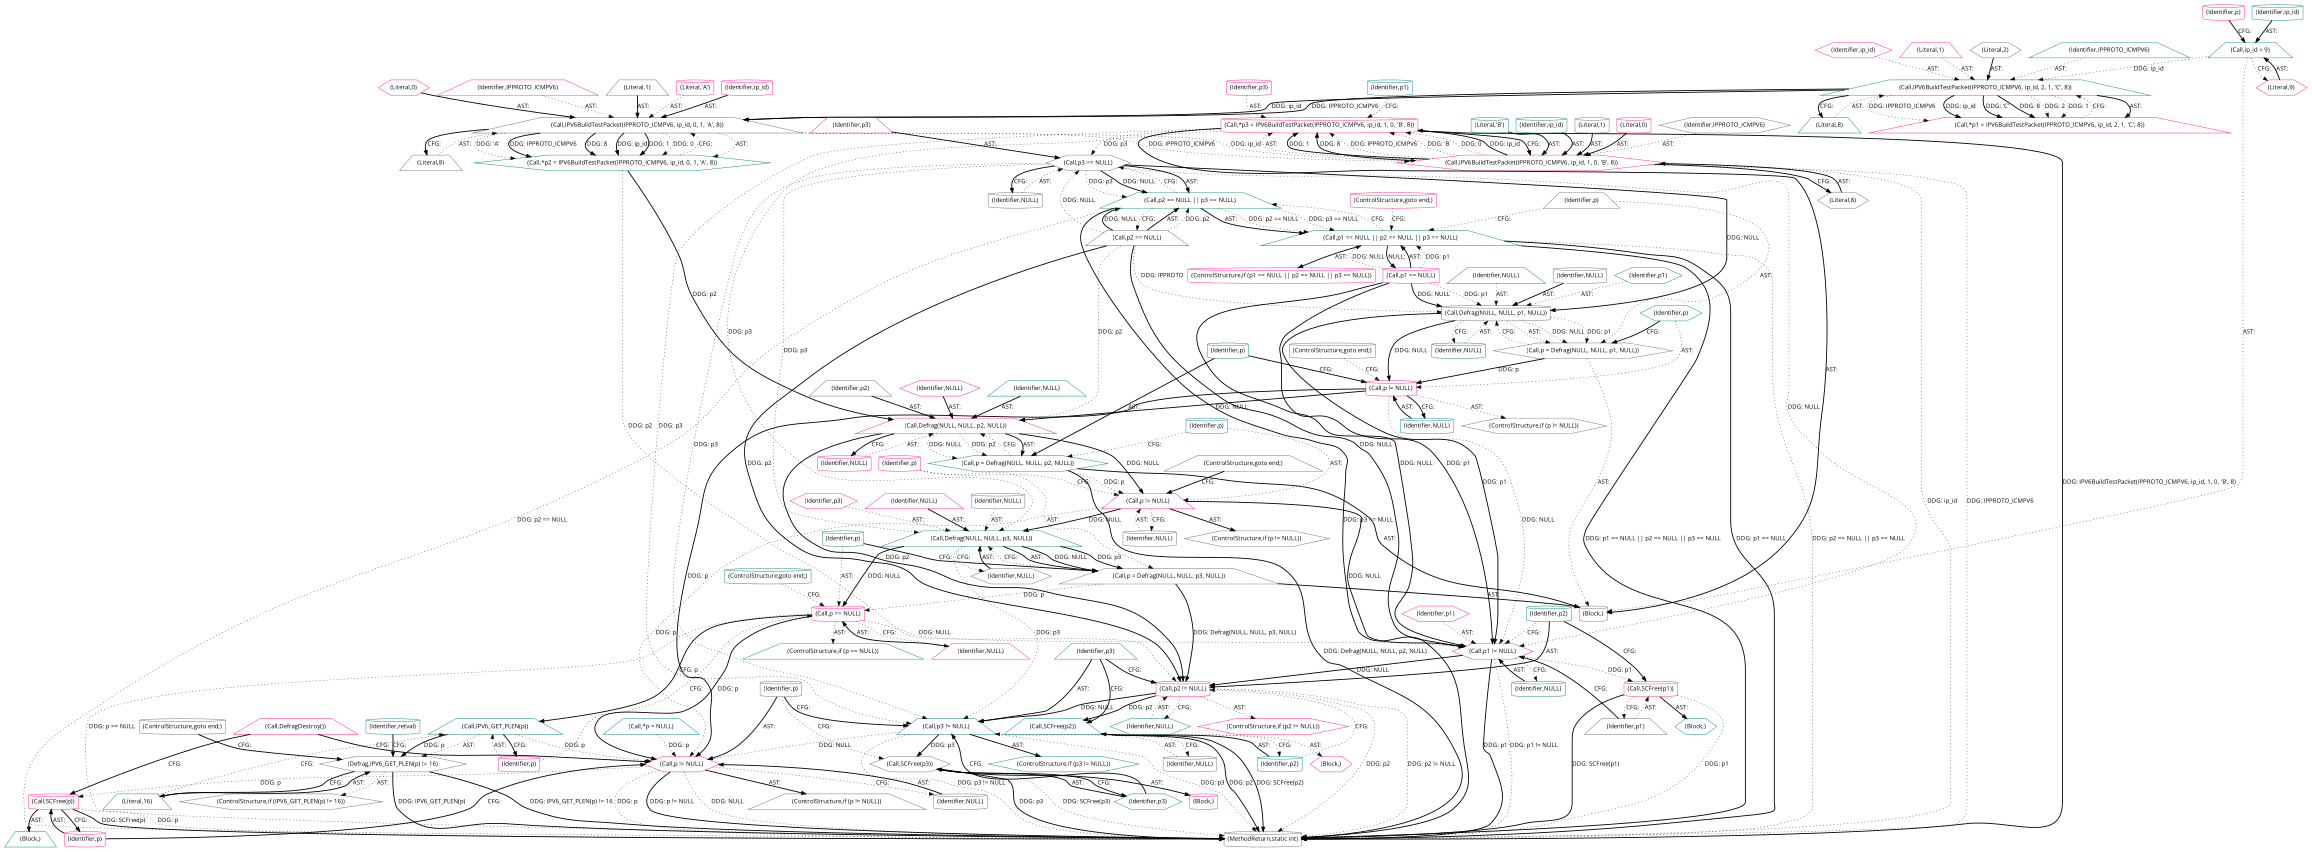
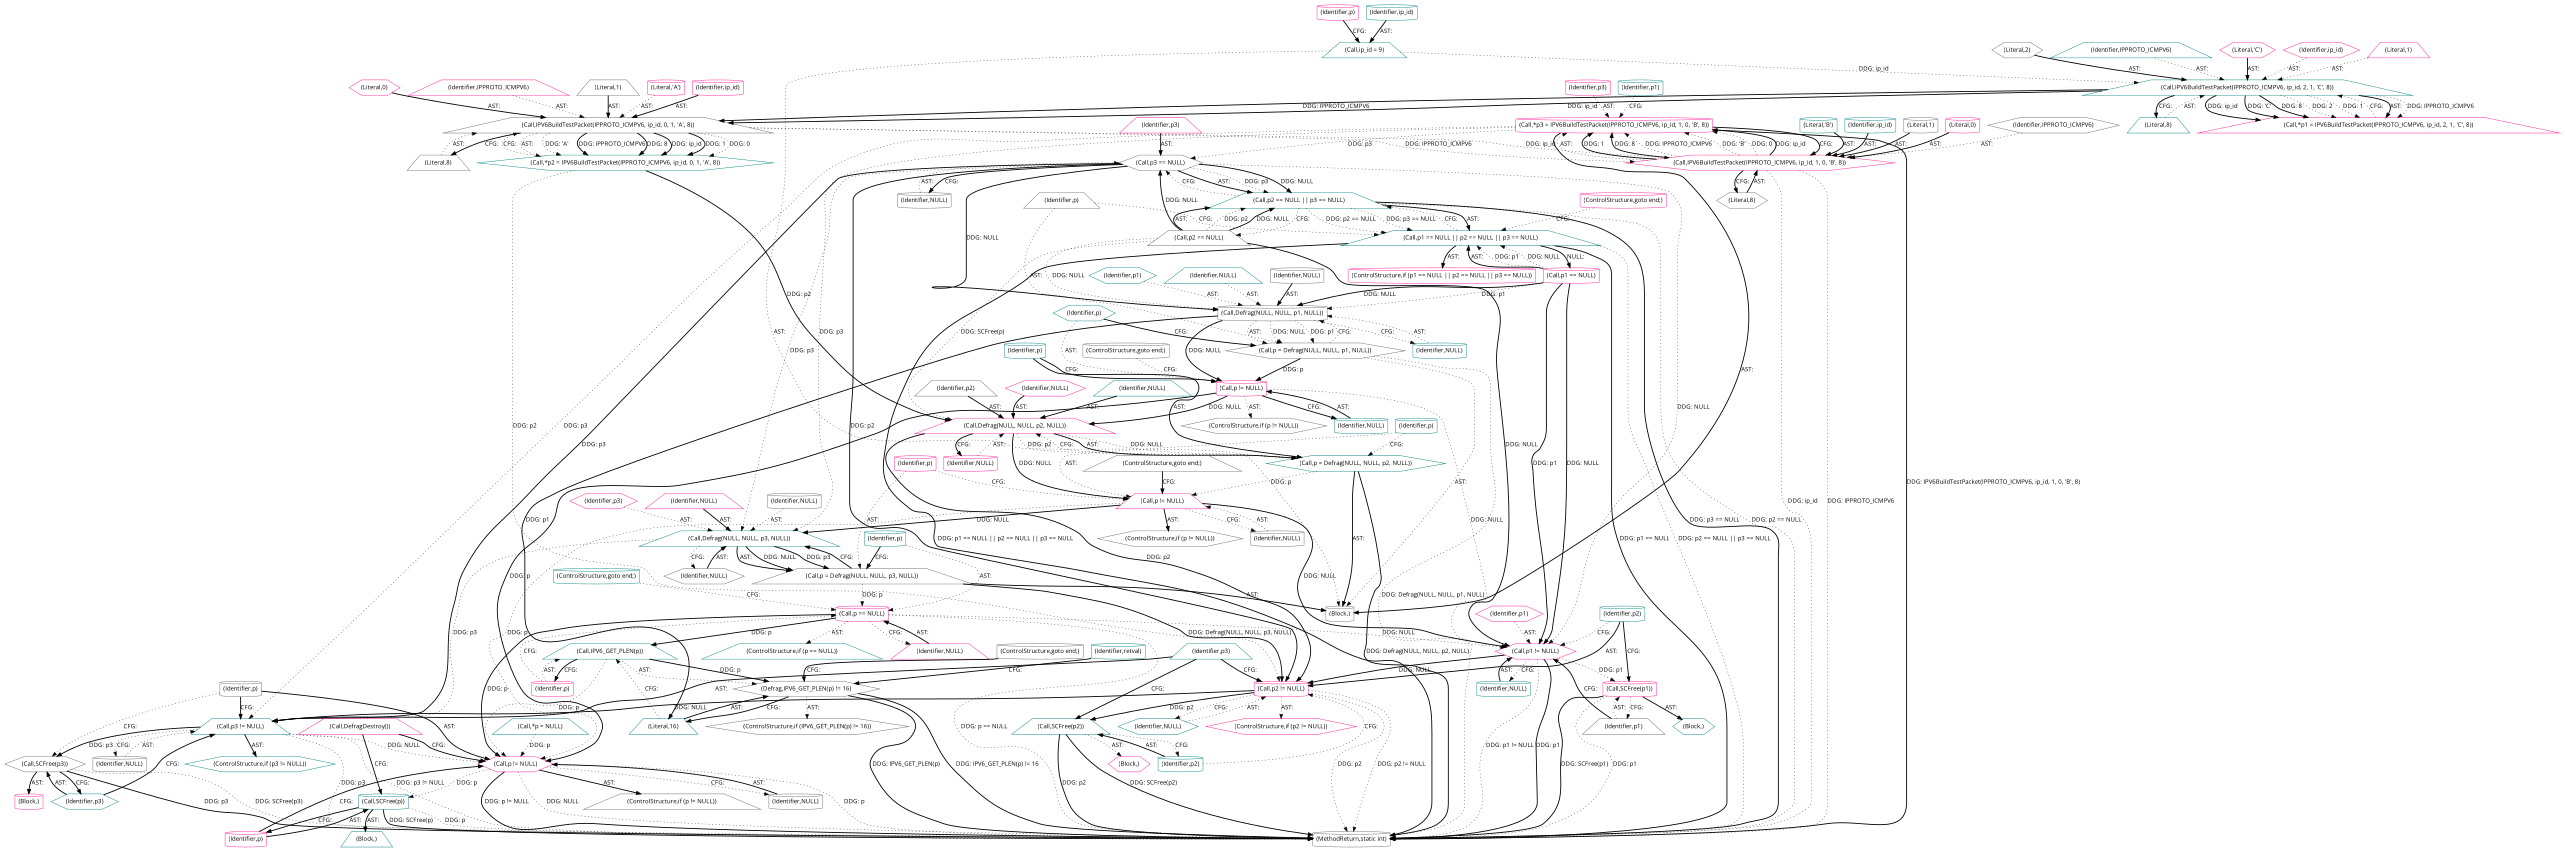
node "(Literal,'C')": added
node "(Literal,9)": removed
edge "(Call,p2 == NULL)" -> "(Call,p3 == NULL)": style dotted -> bold
edge "(Call,p2 == NULL)" -> "(Call,Defrag(NULL, NULL, p1, NULL))": label "DDG: IPPROTO" -> "DDG: NULL"
edge "(Call,p2 == NULL)" -> "(Call,Defrag(NULL, NULL, p2, NULL))": label "DDG: p2" -> "DDG: SCFree(p)"
edge "(Call,p3 == NULL)" -> "(Call,p3 != NULL)": style dotted -> bold
edge "(Call,Defrag(NULL, NULL, p1, NULL))" -> "(Call,p1 != NULL)": now "(Call,Defrag(NULL, NULL, p1, NULL))" -> "(Literal,16)"
edge "(Call,p2 == NULL)" -> "(Call,p2 != NULL)": now "(Call,p3 == NULL)" -> "(Call,p2 != NULL)"
edge "(Call,Defrag(NULL, NULL, p3, NULL))" -> "(Call,p == NULL)": removed, label "DDG: NULL"
edge "(Call,p = Defrag(NULL, NULL, p3, NULL))" -> "(Call,Defrag(NULL, NULL, p3, NULL))": style dotted -> bold
edge "(Call,p = Defrag(NULL, NULL, p1, NULL))" -> "(MethodReturn,static int)": added, label "DDG: Defrag(NULL, NULL, p1, NULL)"
edge "(Call,p == NULL)" -> "(Call,IPV6_GET_PLEN(p))": label "CFG: p" -> "DDG: p"
node "(Call,SCFree(p))": color deeppink -> teal
